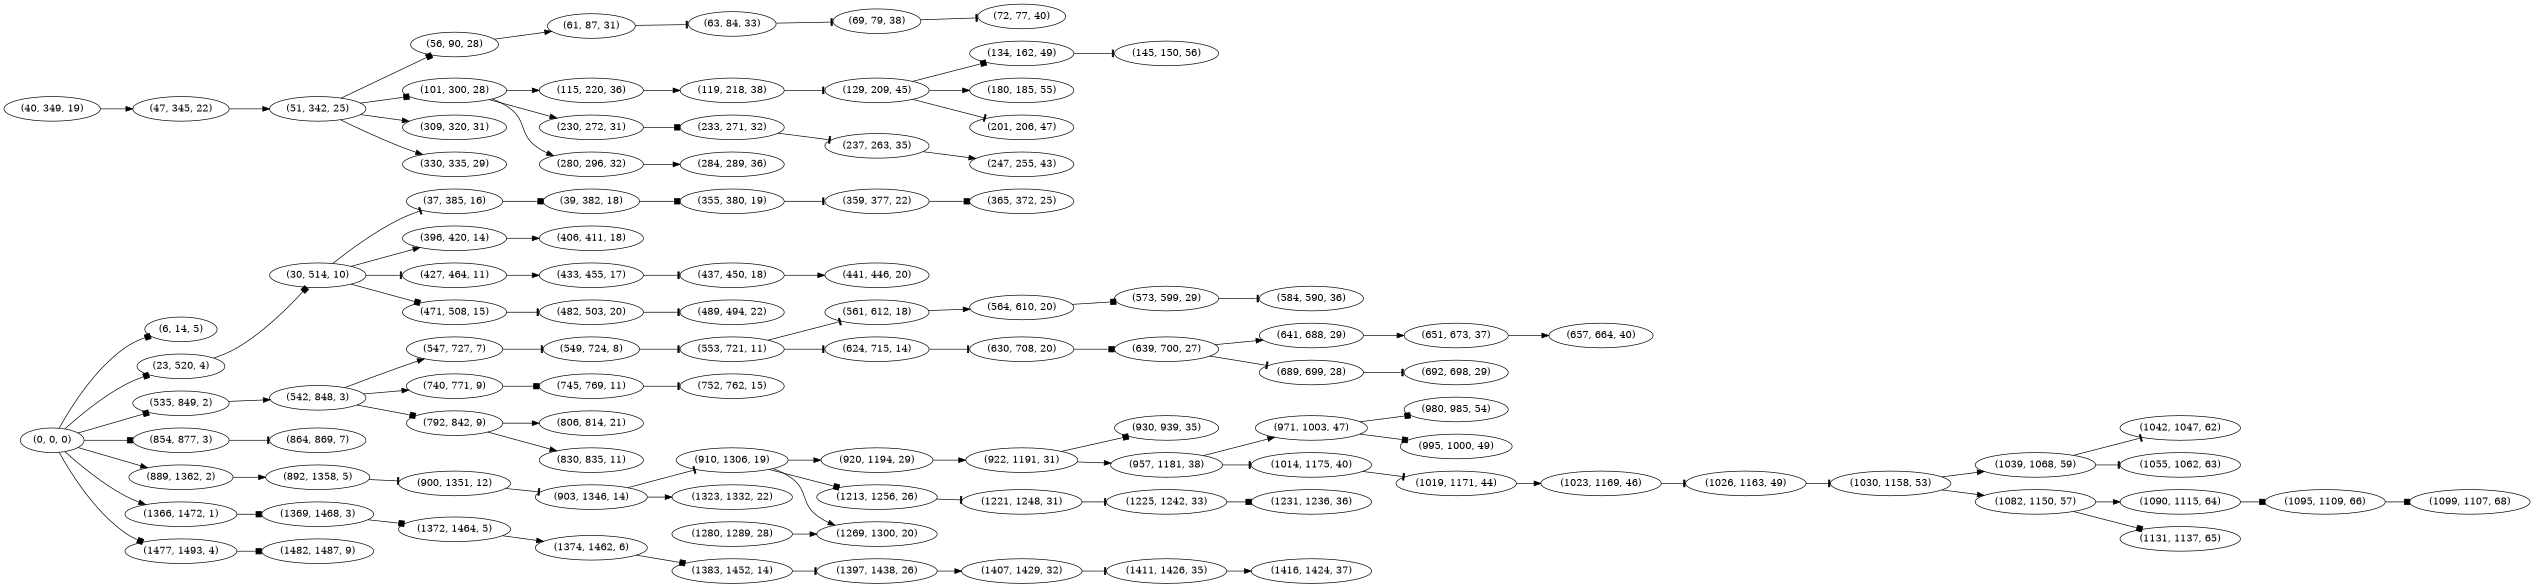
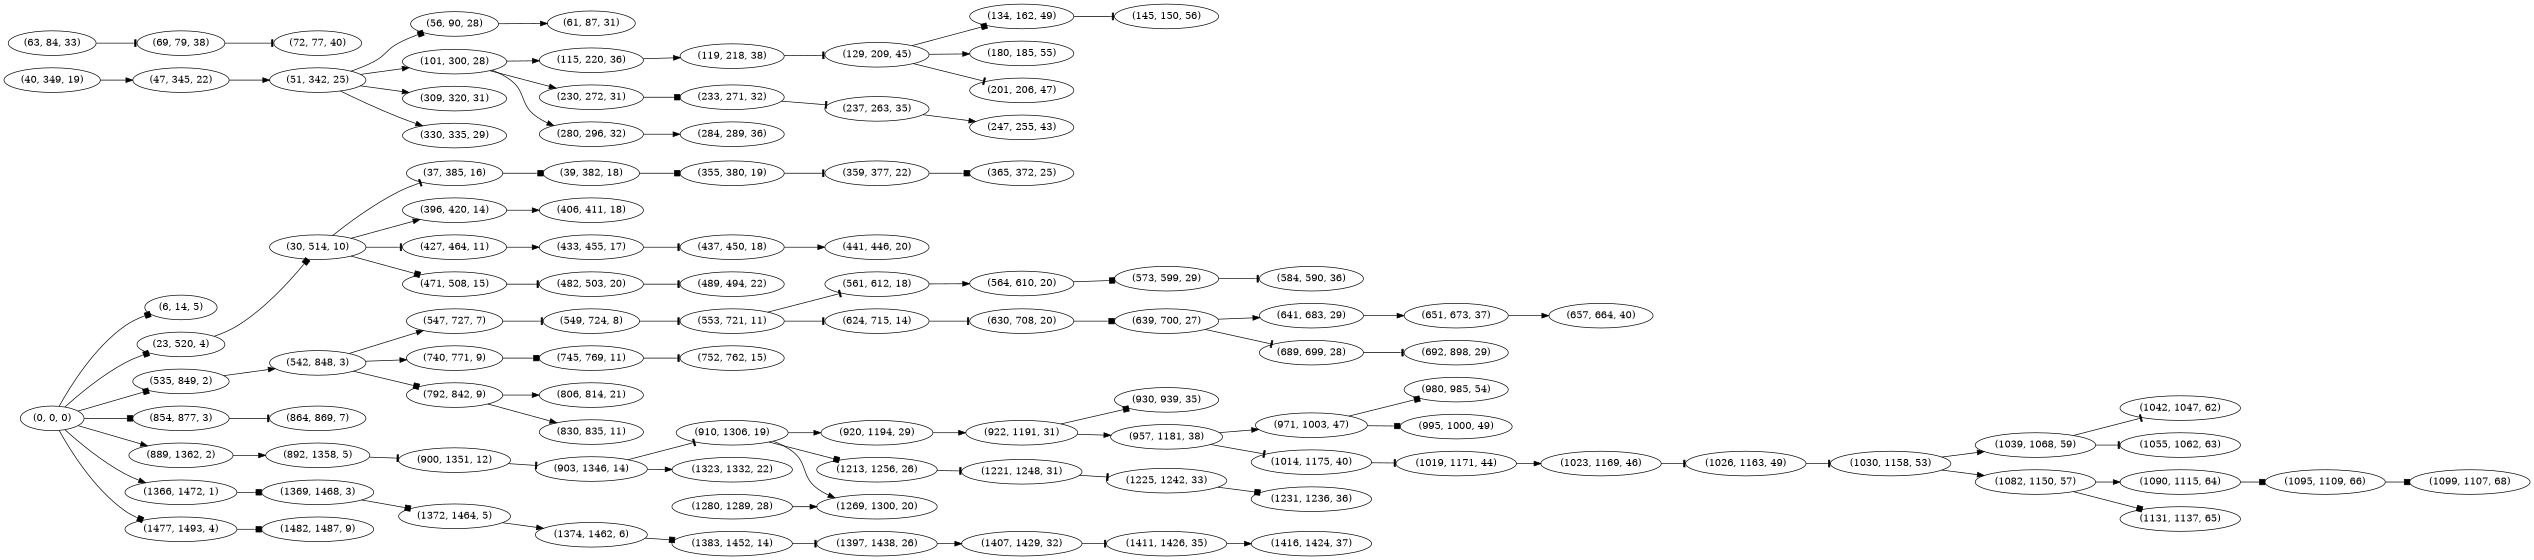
edge "(61, 87, 31)" -> "(63, 84, 33)": removed
edge "(51, 342, 25)" -> "(101, 300, 28)": arrowhead box -> normal
node "(641, 688, 29)": label "(641, 688, 29)" -> "(641, 683, 29)"
node "(692, 698, 29)": label "(692, 698, 29)" -> "(692, 898, 29)"
